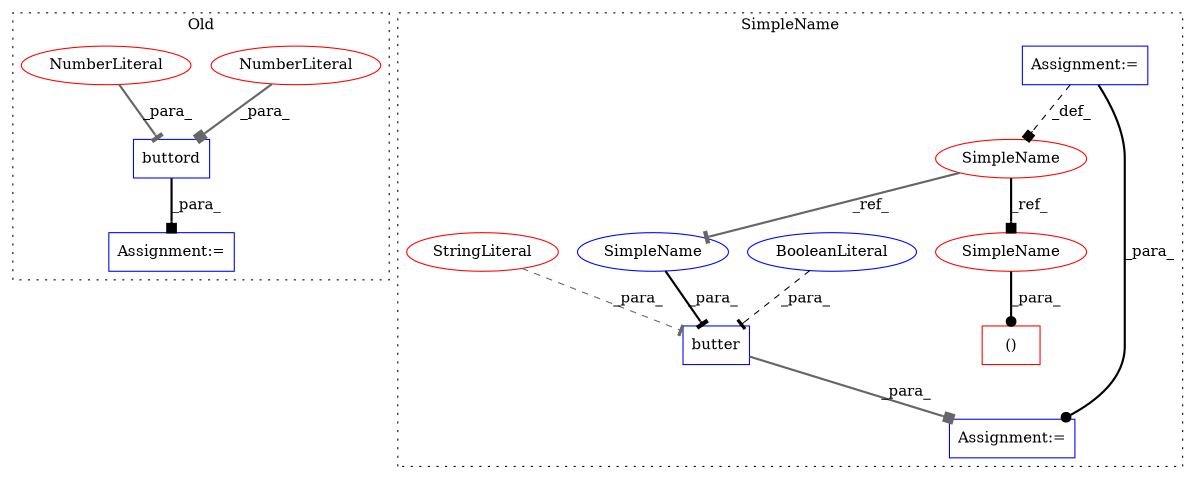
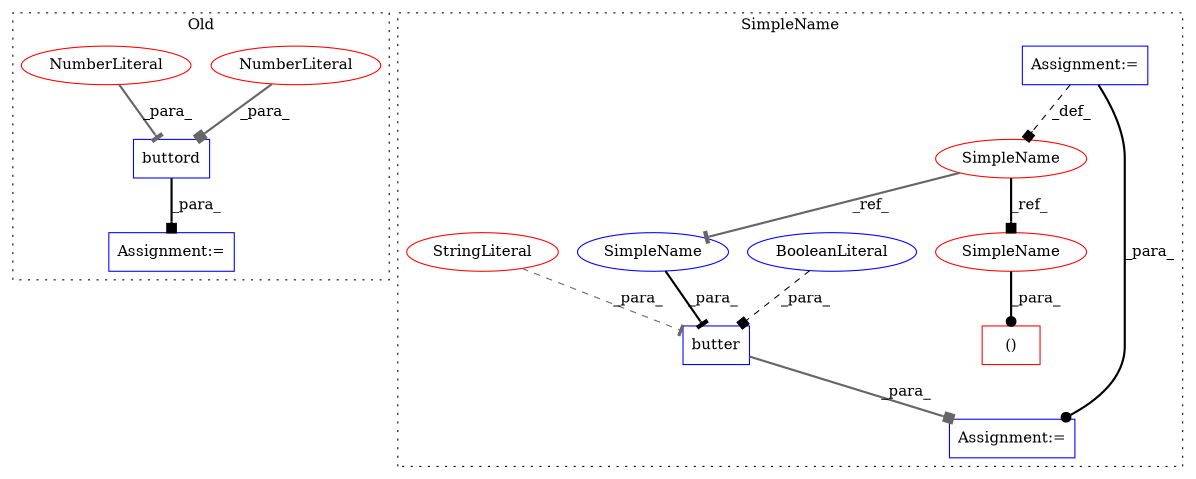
edge "BooleanLiteral" -> "butter": arrowhead tee -> box
